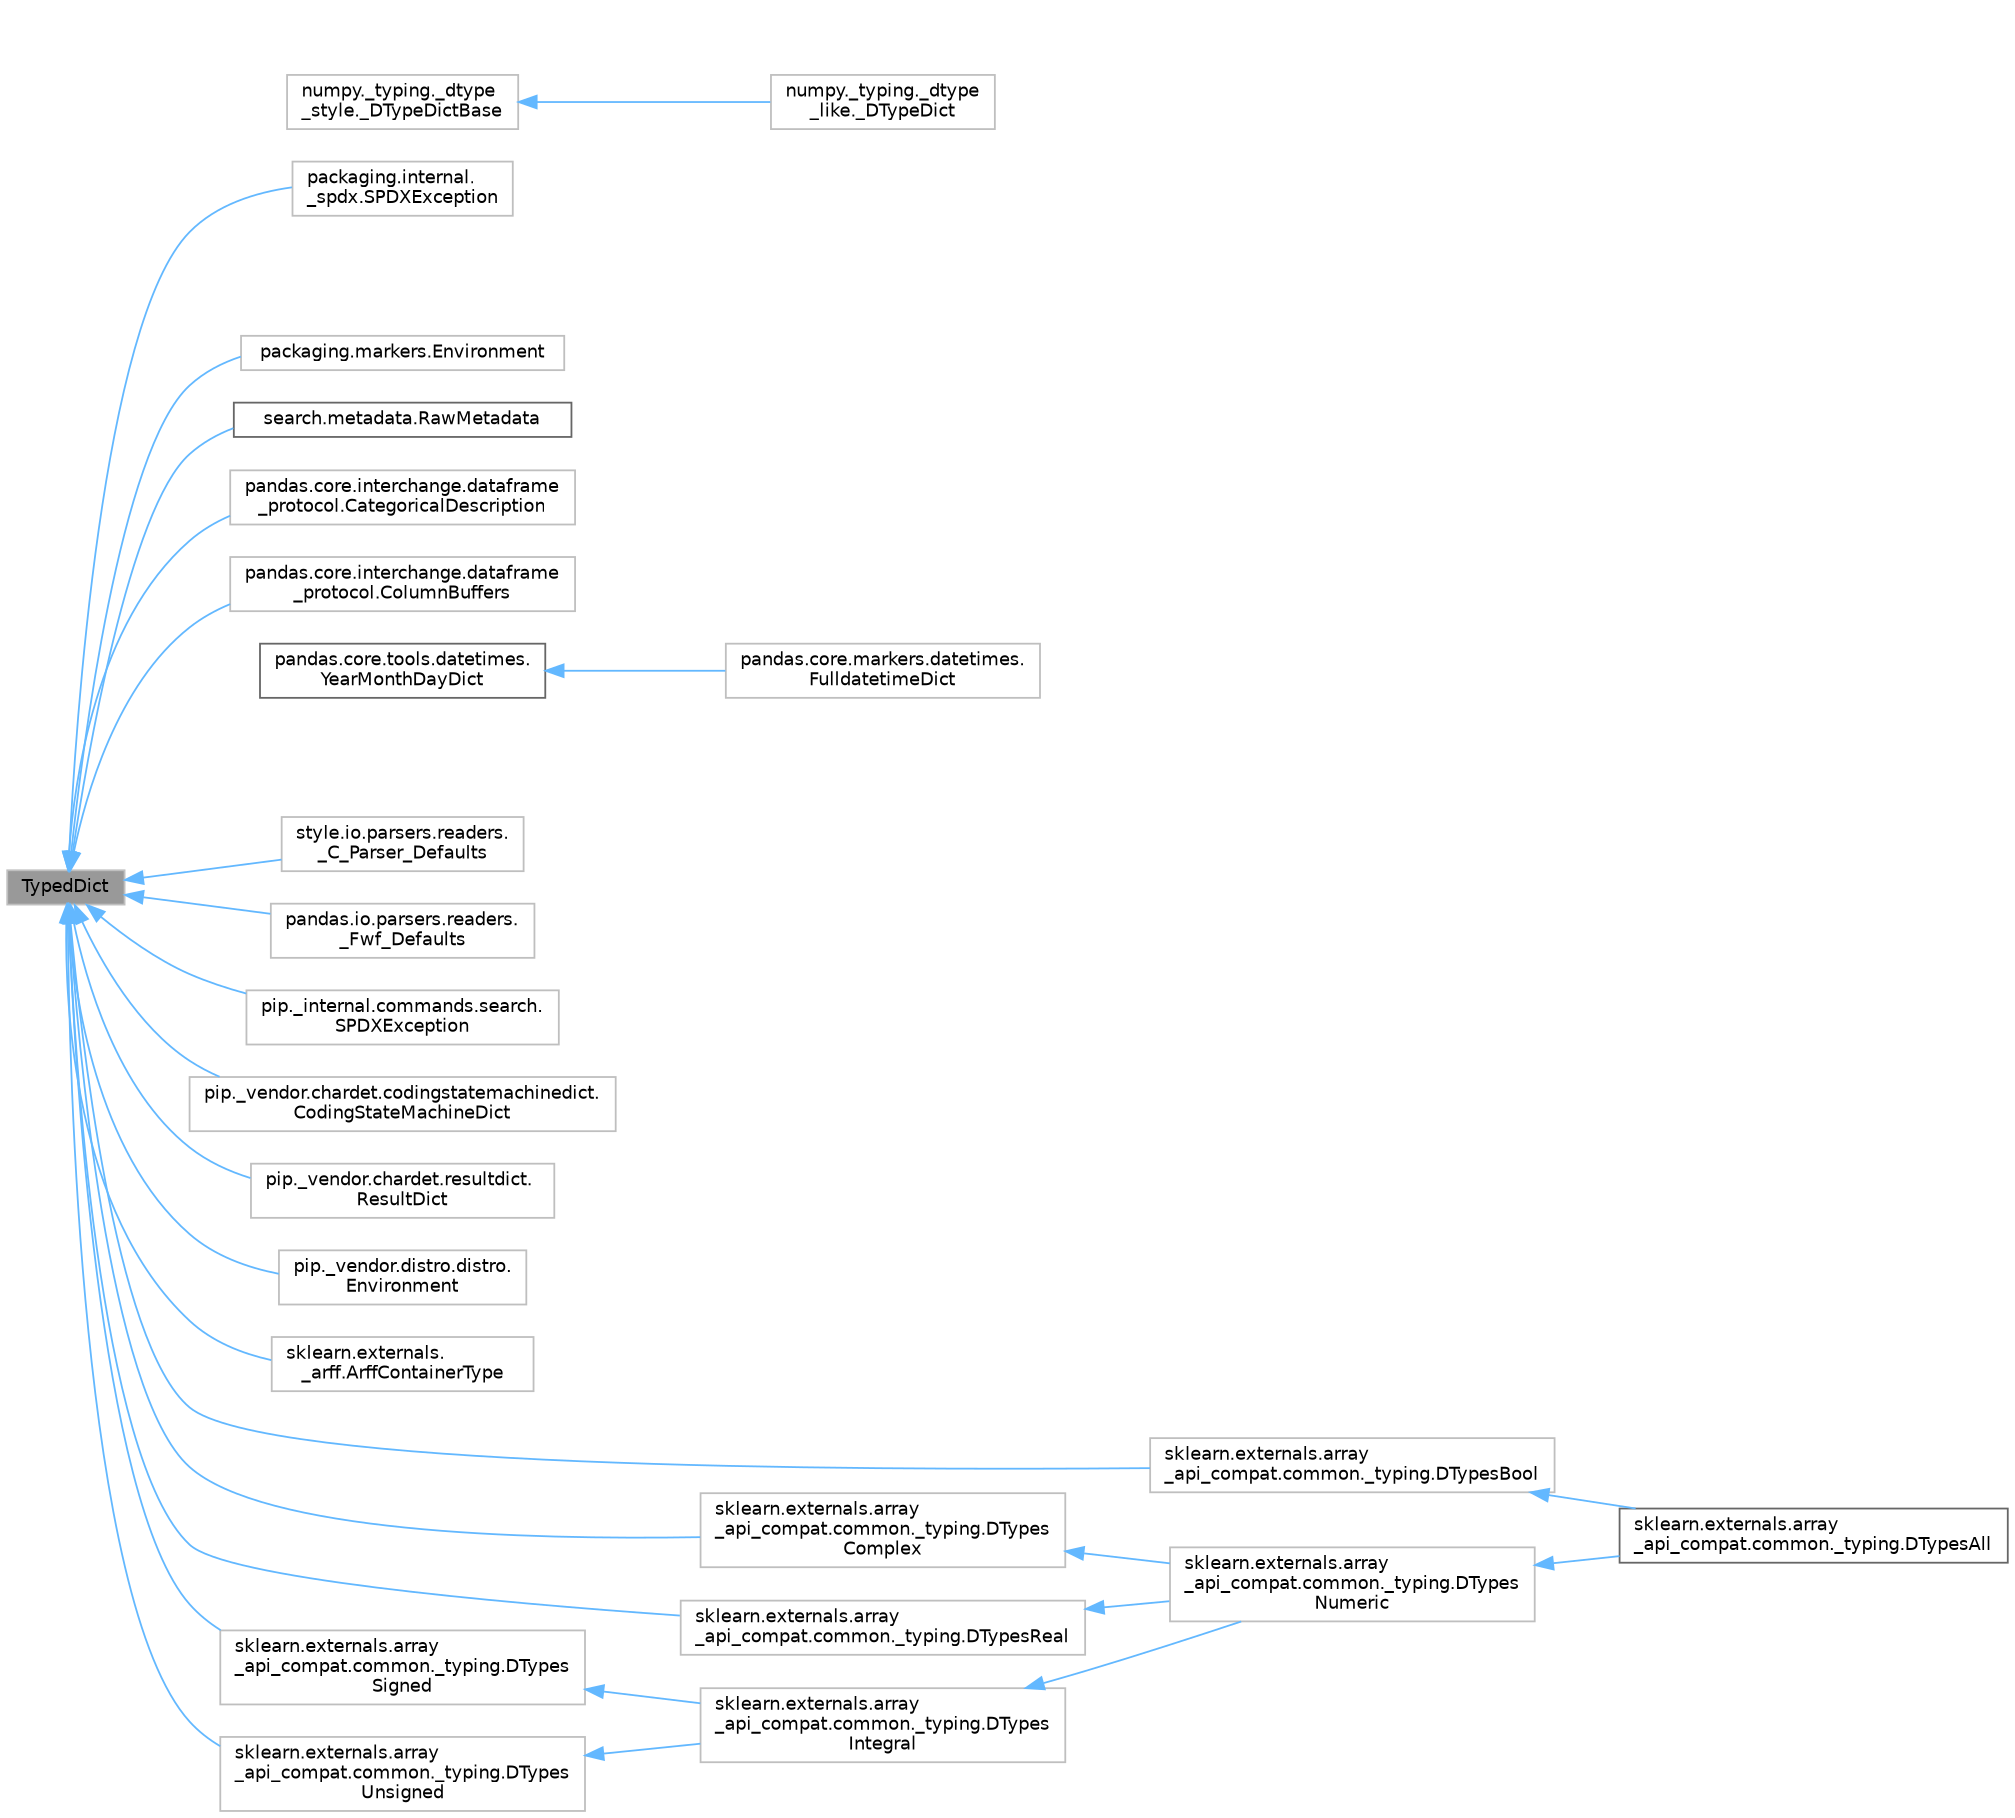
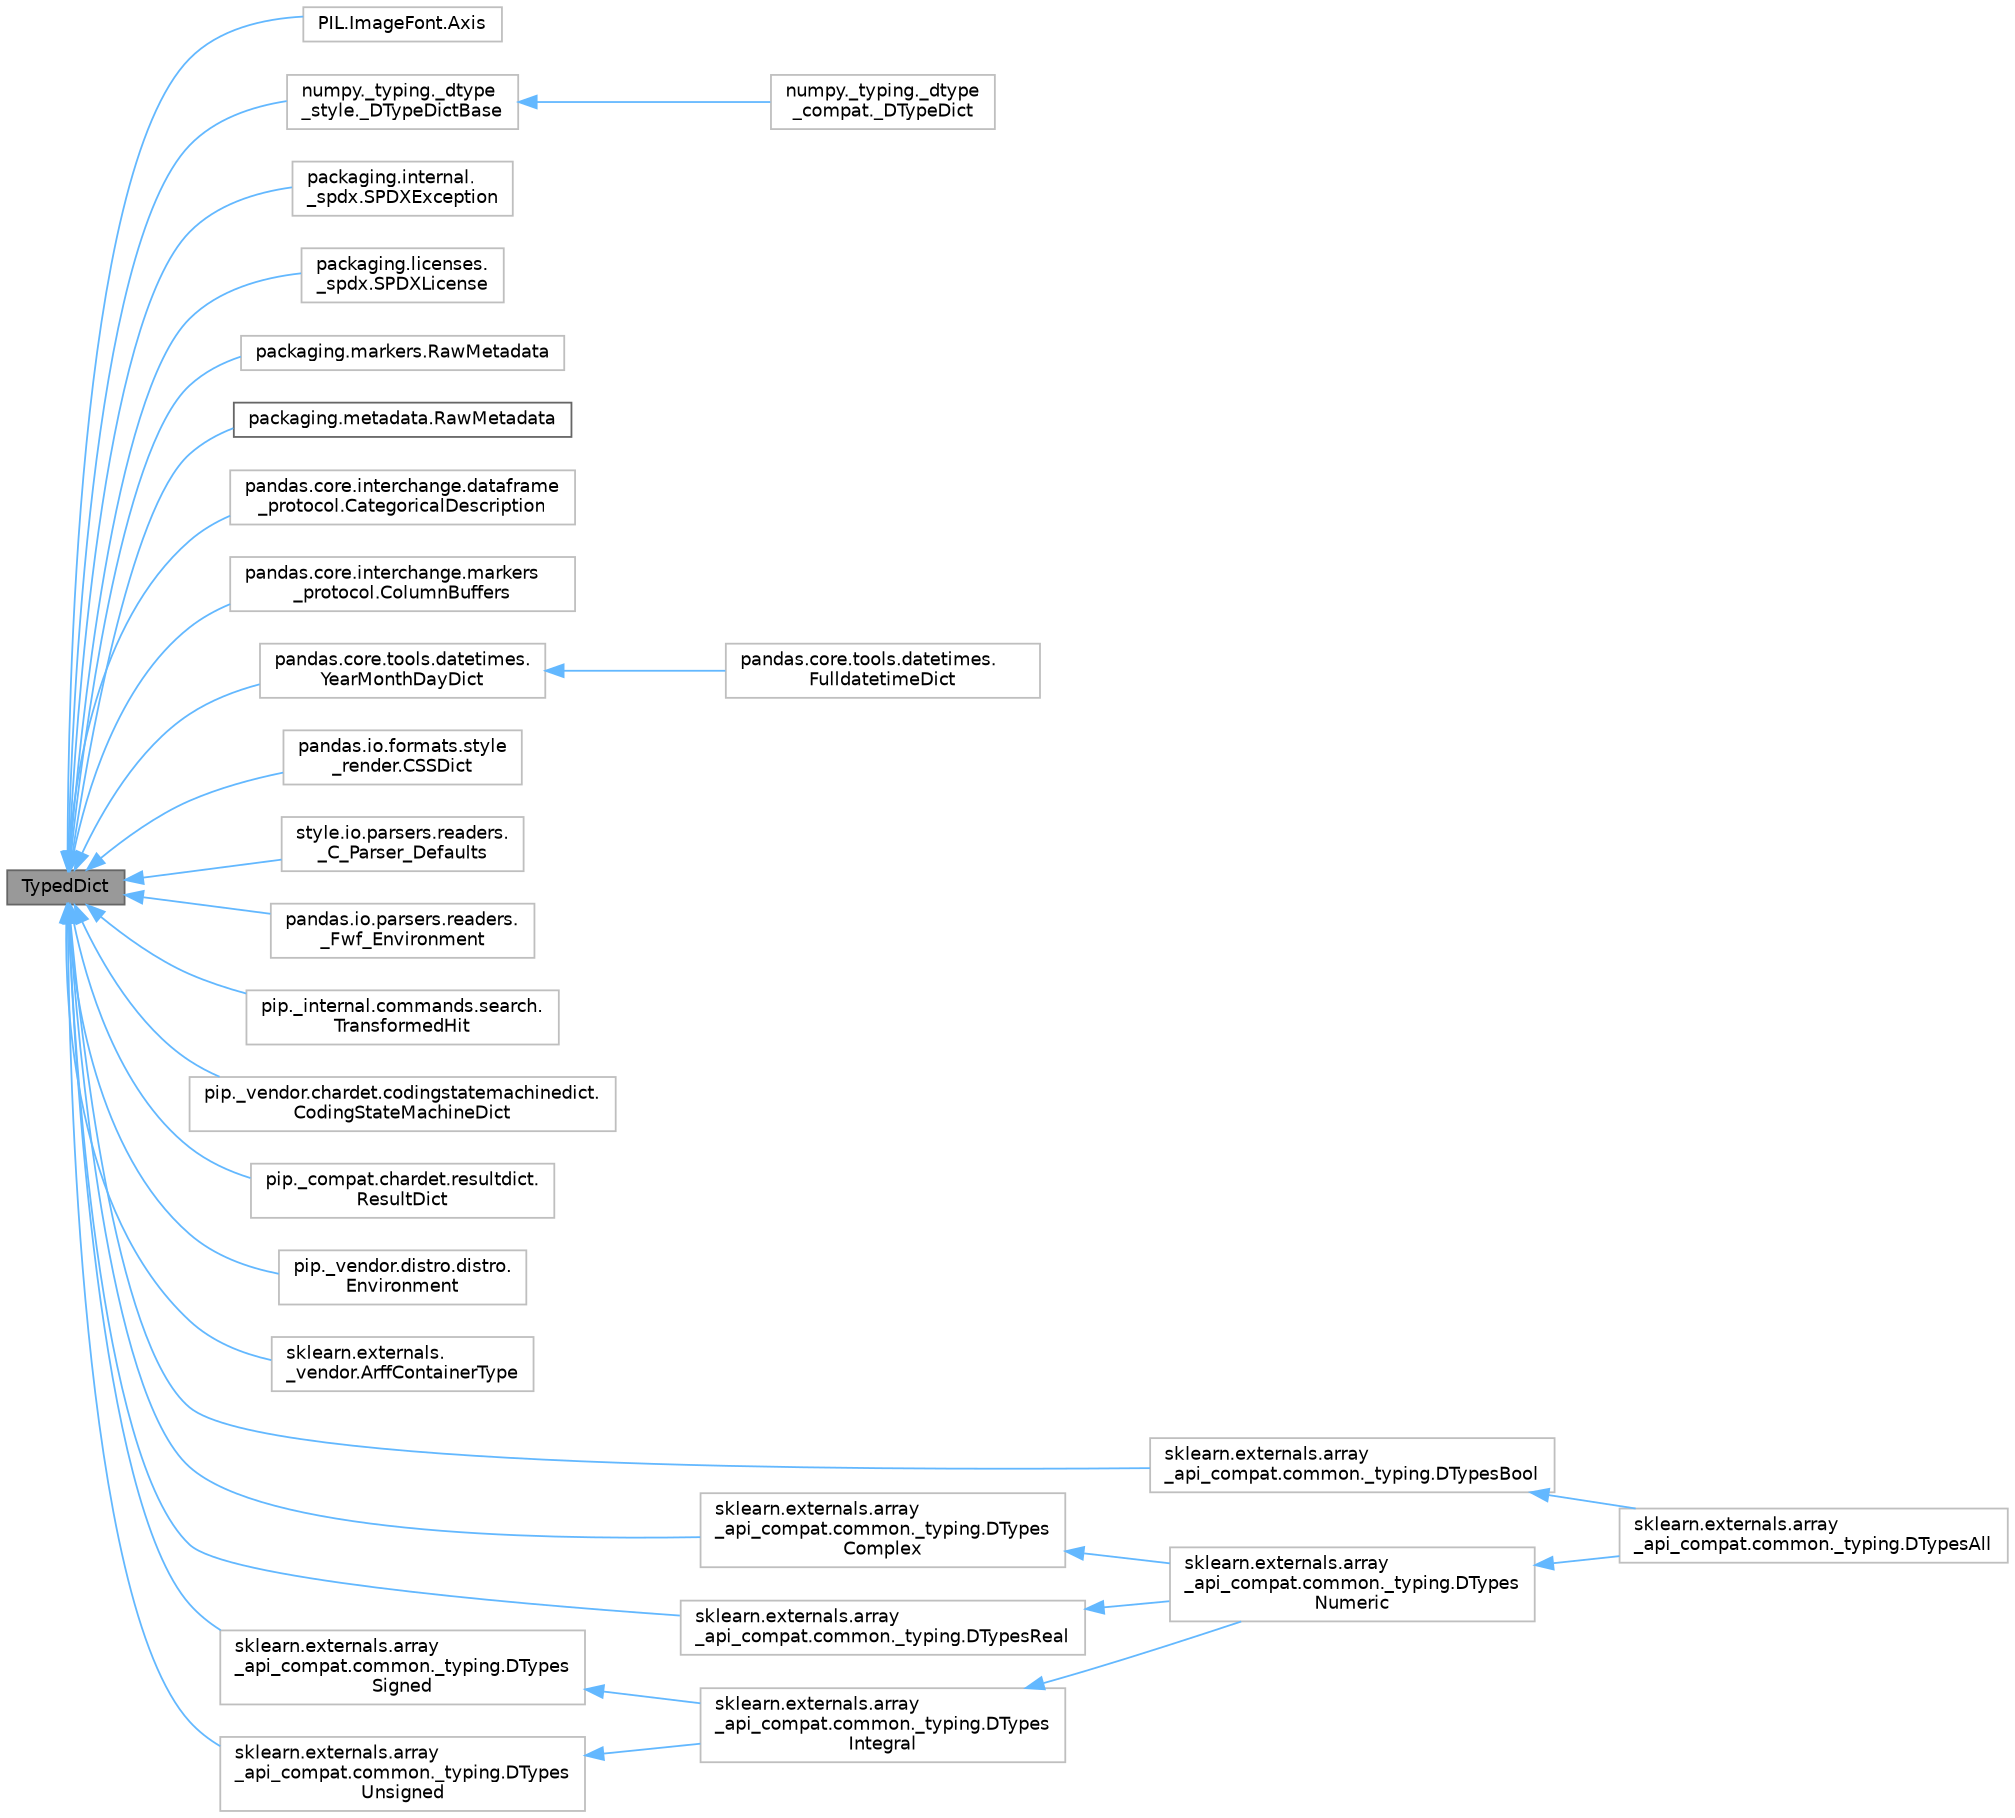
node "PIL.ImageFont.Axis": added
node "numpy._typing._dtype _like._DTypeDict": label "numpy._typing._dtype _like._DTypeDict" -> "numpy._typing._dtype _compat._DTypeDict"
node "packaging.licenses. _spdx.SPDXLicense": added
node "packaging.markers.Environment": label "packaging.markers.Environment" -> "packaging.markers.RawMetadata"
node "search.metadata.RawMetadata": label "search.metadata.RawMetadata" -> "packaging.metadata.RawMetadata"
edge "numpy._typing._dtype _style._DTypeDictBase" -> "TypedDict": added
node "pandas.core.interchange.dataframe _protocol.ColumnBuffers": label "pandas.core.interchange.dataframe _protocol.ColumnBuffers" -> "pandas.core.interchange.markers _protocol.ColumnBuffers"
node "pandas.core.tools.datetimes. YearMonthDayDict": color gray40 -> grey75
node "pandas.core.markers.datetimes. FulldatetimeDict": label "pandas.core.markers.datetimes. FulldatetimeDict" -> "pandas.core.tools.datetimes. FulldatetimeDict"
edge "pandas.core.tools.datetimes. YearMonthDayDict" -> "TypedDict": added
node "pandas.io.formats.style _render.CSSDict": added
node "TypedDict": color grey75 -> gray40
node "pandas.io.parsers.readers. _Fwf_Defaults": label "pandas.io.parsers.readers. _Fwf_Defaults" -> "pandas.io.parsers.readers. _Fwf_Environment"
node "pip._internal.commands.search. SPDXException": label "pip._internal.commands.search. SPDXException" -> "pip._internal.commands.search. TransformedHit"
node "pip._vendor.chardet.resultdict. ResultDict": label "pip._vendor.chardet.resultdict. ResultDict" -> "pip._compat.chardet.resultdict. ResultDict"
node "sklearn.externals. _arff.ArffContainerType": label "sklearn.externals. _arff.ArffContainerType" -> "sklearn.externals. _vendor.ArffContainerType"
node "sklearn.externals.array _api_compat.common._typing.DTypesAll": color gray40 -> grey75
